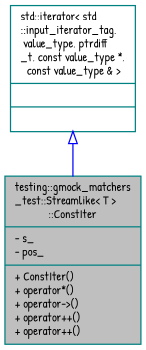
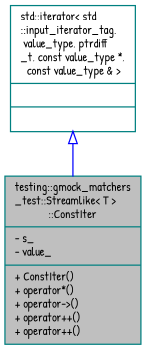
node "testing::gmock_matchers": text "- pos_" -> "- value_"
